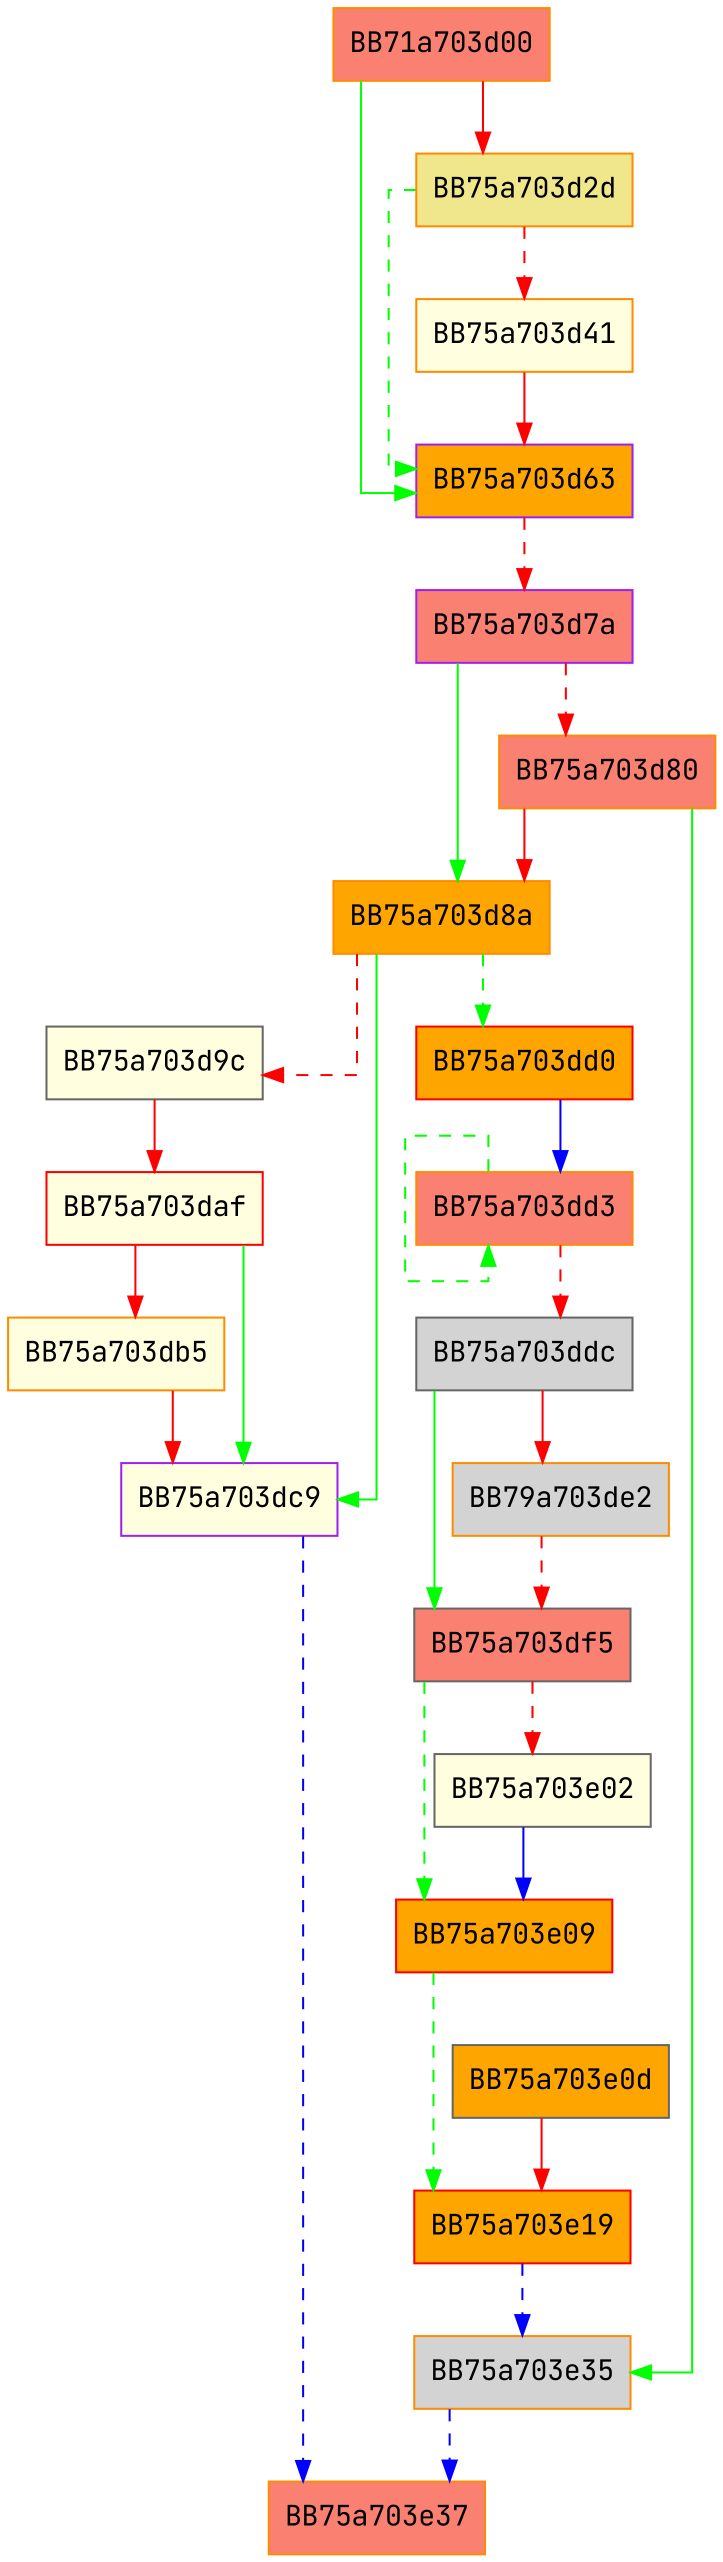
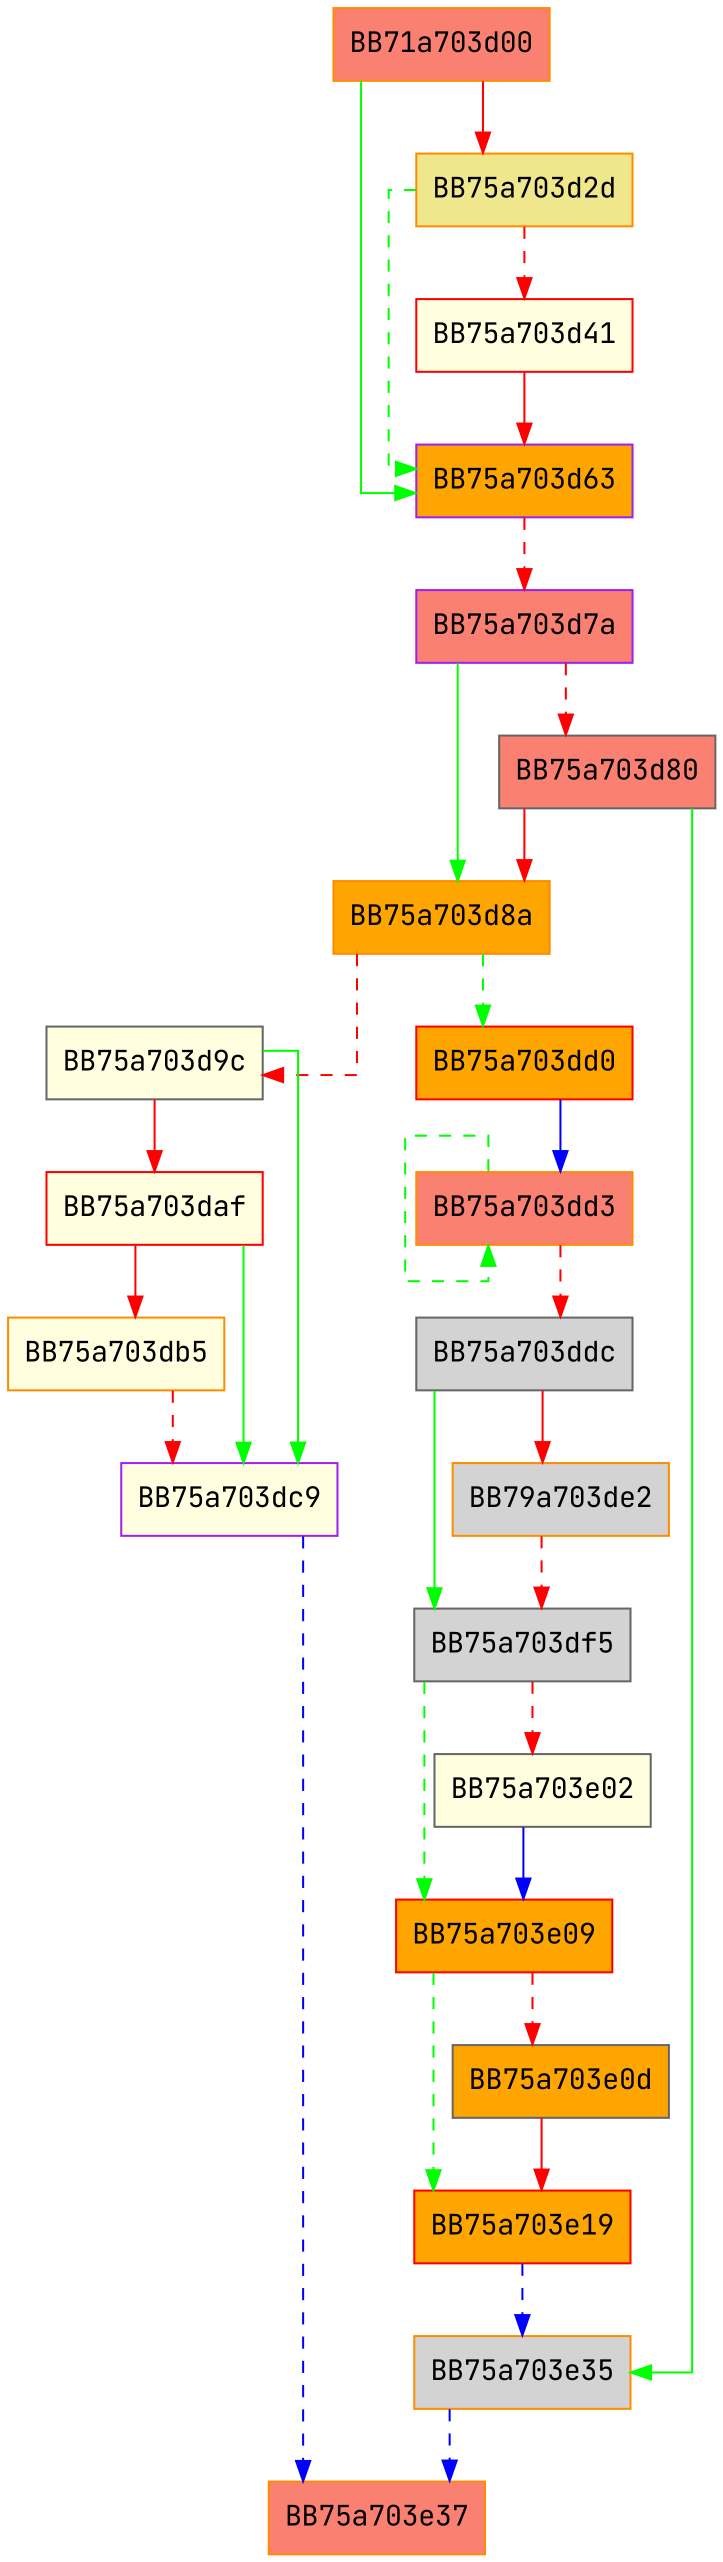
node "BB75a703d41": color darkorange -> red
node "BB75a703d80": color darkorange -> gray40
edge "BB75a703d8a" -> "BB75a703dc9": now "BB75a703d9c" -> "BB75a703dc9"
edge "BB75a703db5" -> "BB75a703dc9": style solid -> dashed
node "BB75a703df5": fillcolor salmon -> lightgrey
edge "BB75a703e09" -> "BB75a703e0d": added
